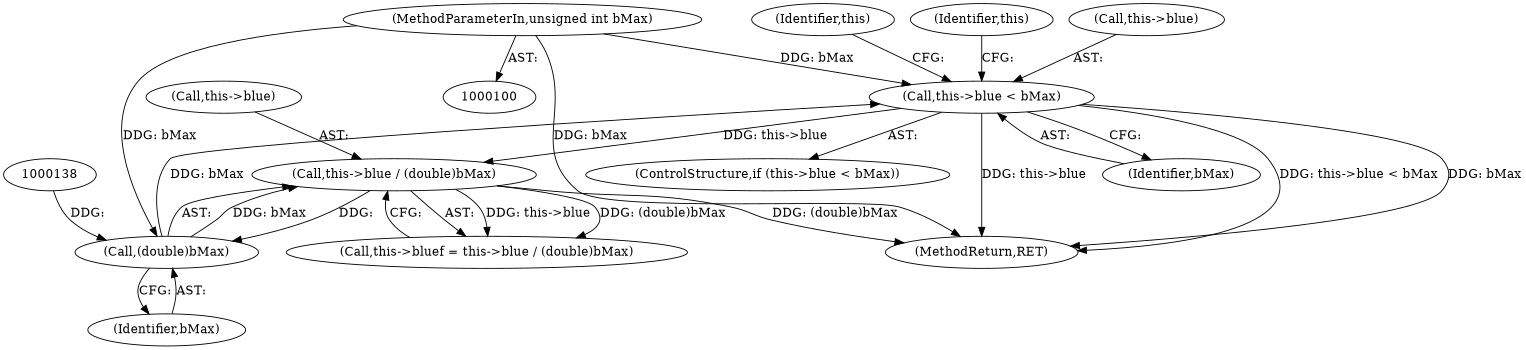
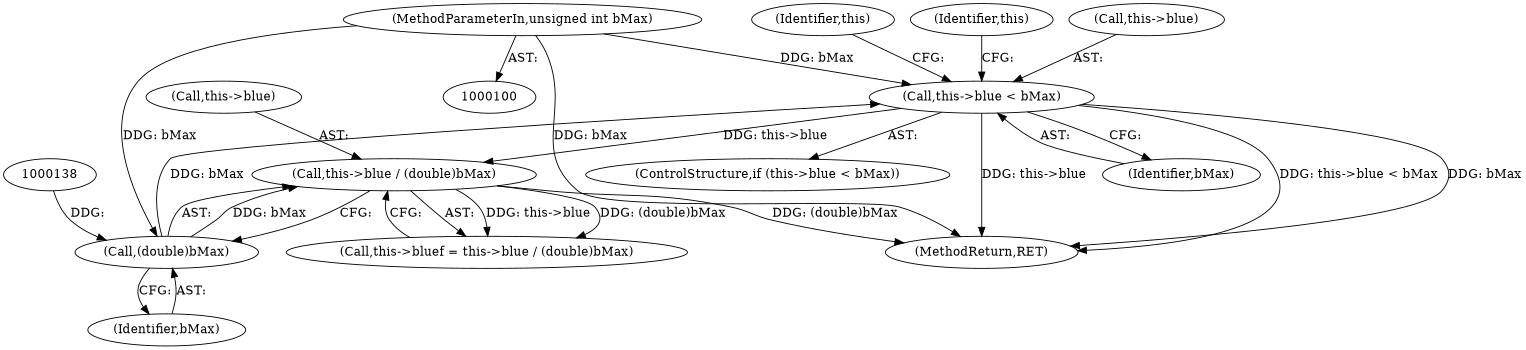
edge "(Call,this->blue / (double)bMax)" -> "(Call,(double)bMax)": label "DDG: " -> "CFG: "
